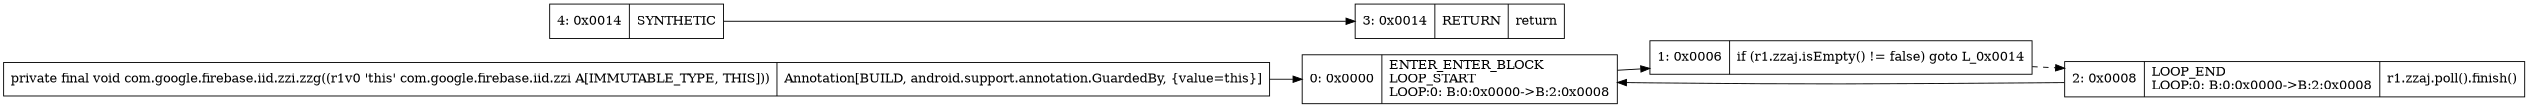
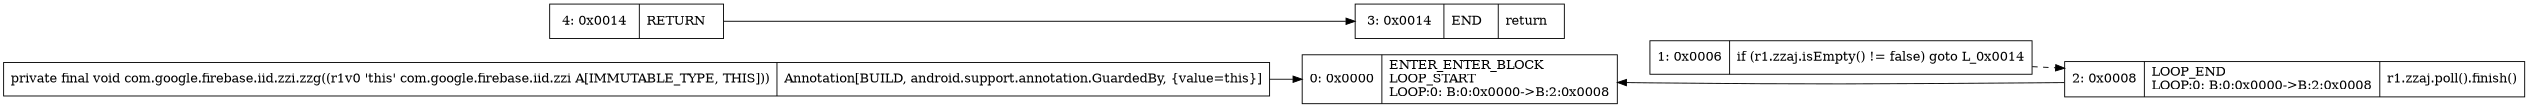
node "4: 0x0014": text "SYNTHETIC" -> "RETURN"
node "3: 0x0014": text "RETURN" -> "END"
edge "0: 0x0000" -> "1: 0x0006": removed
